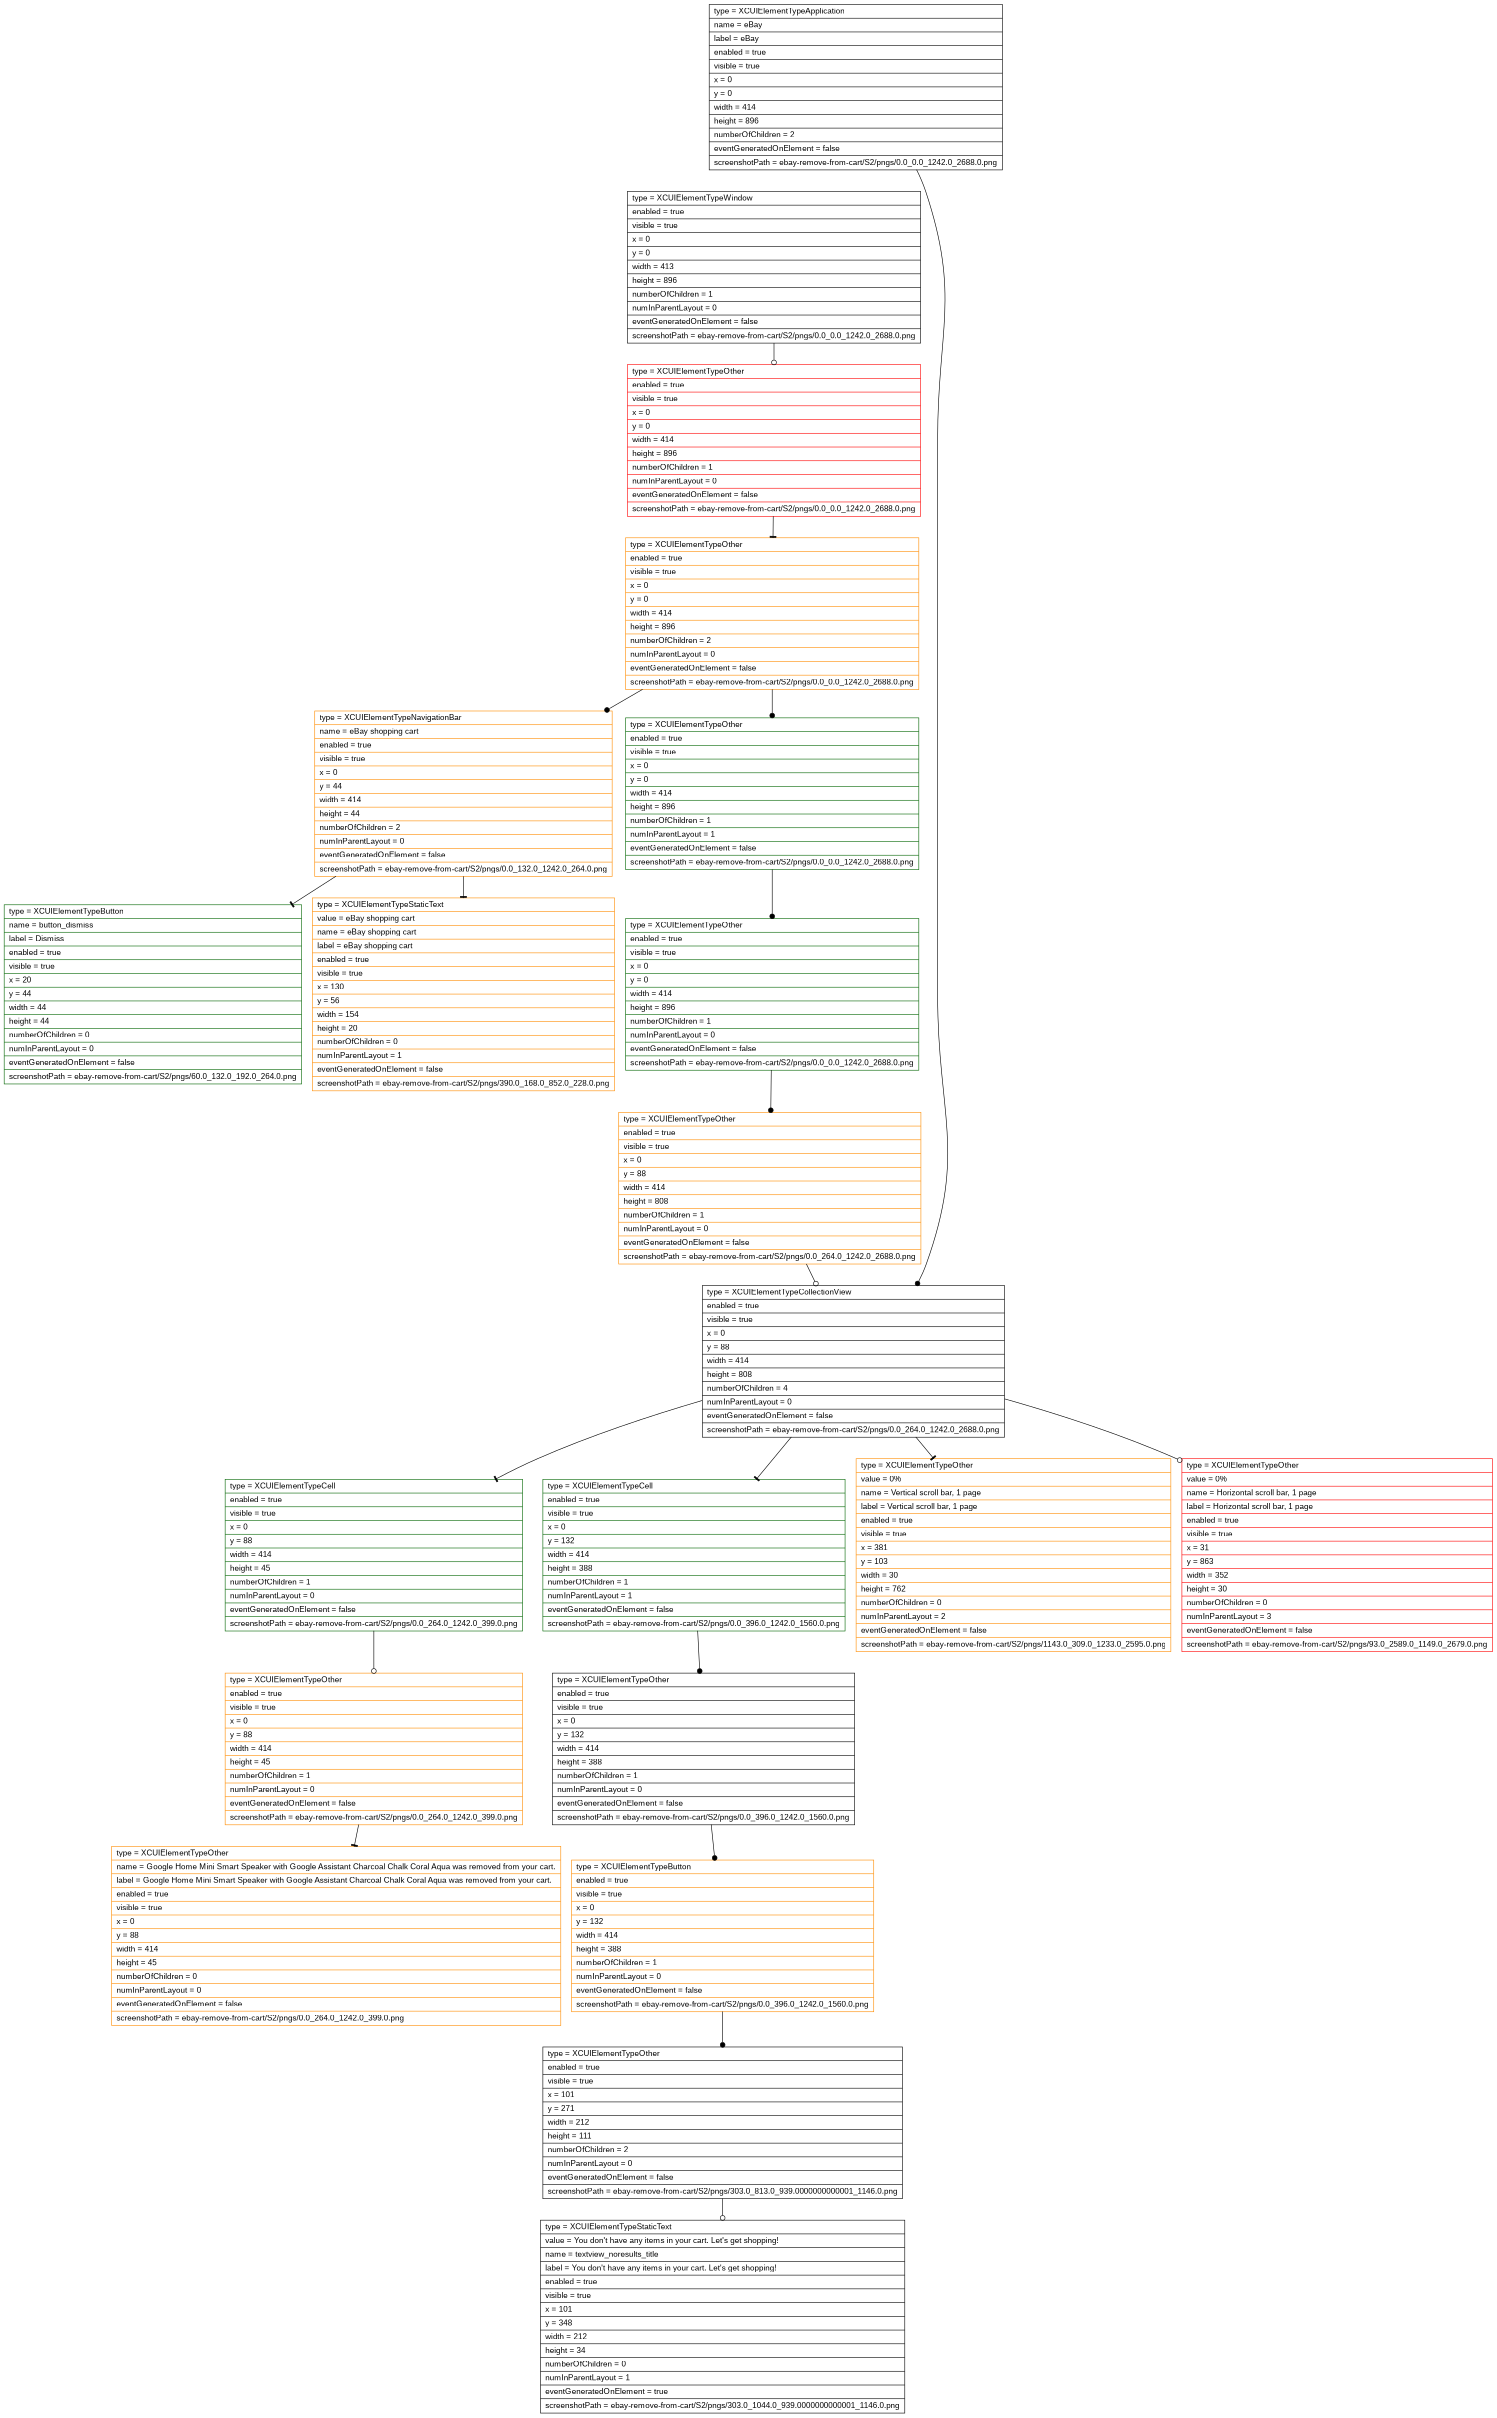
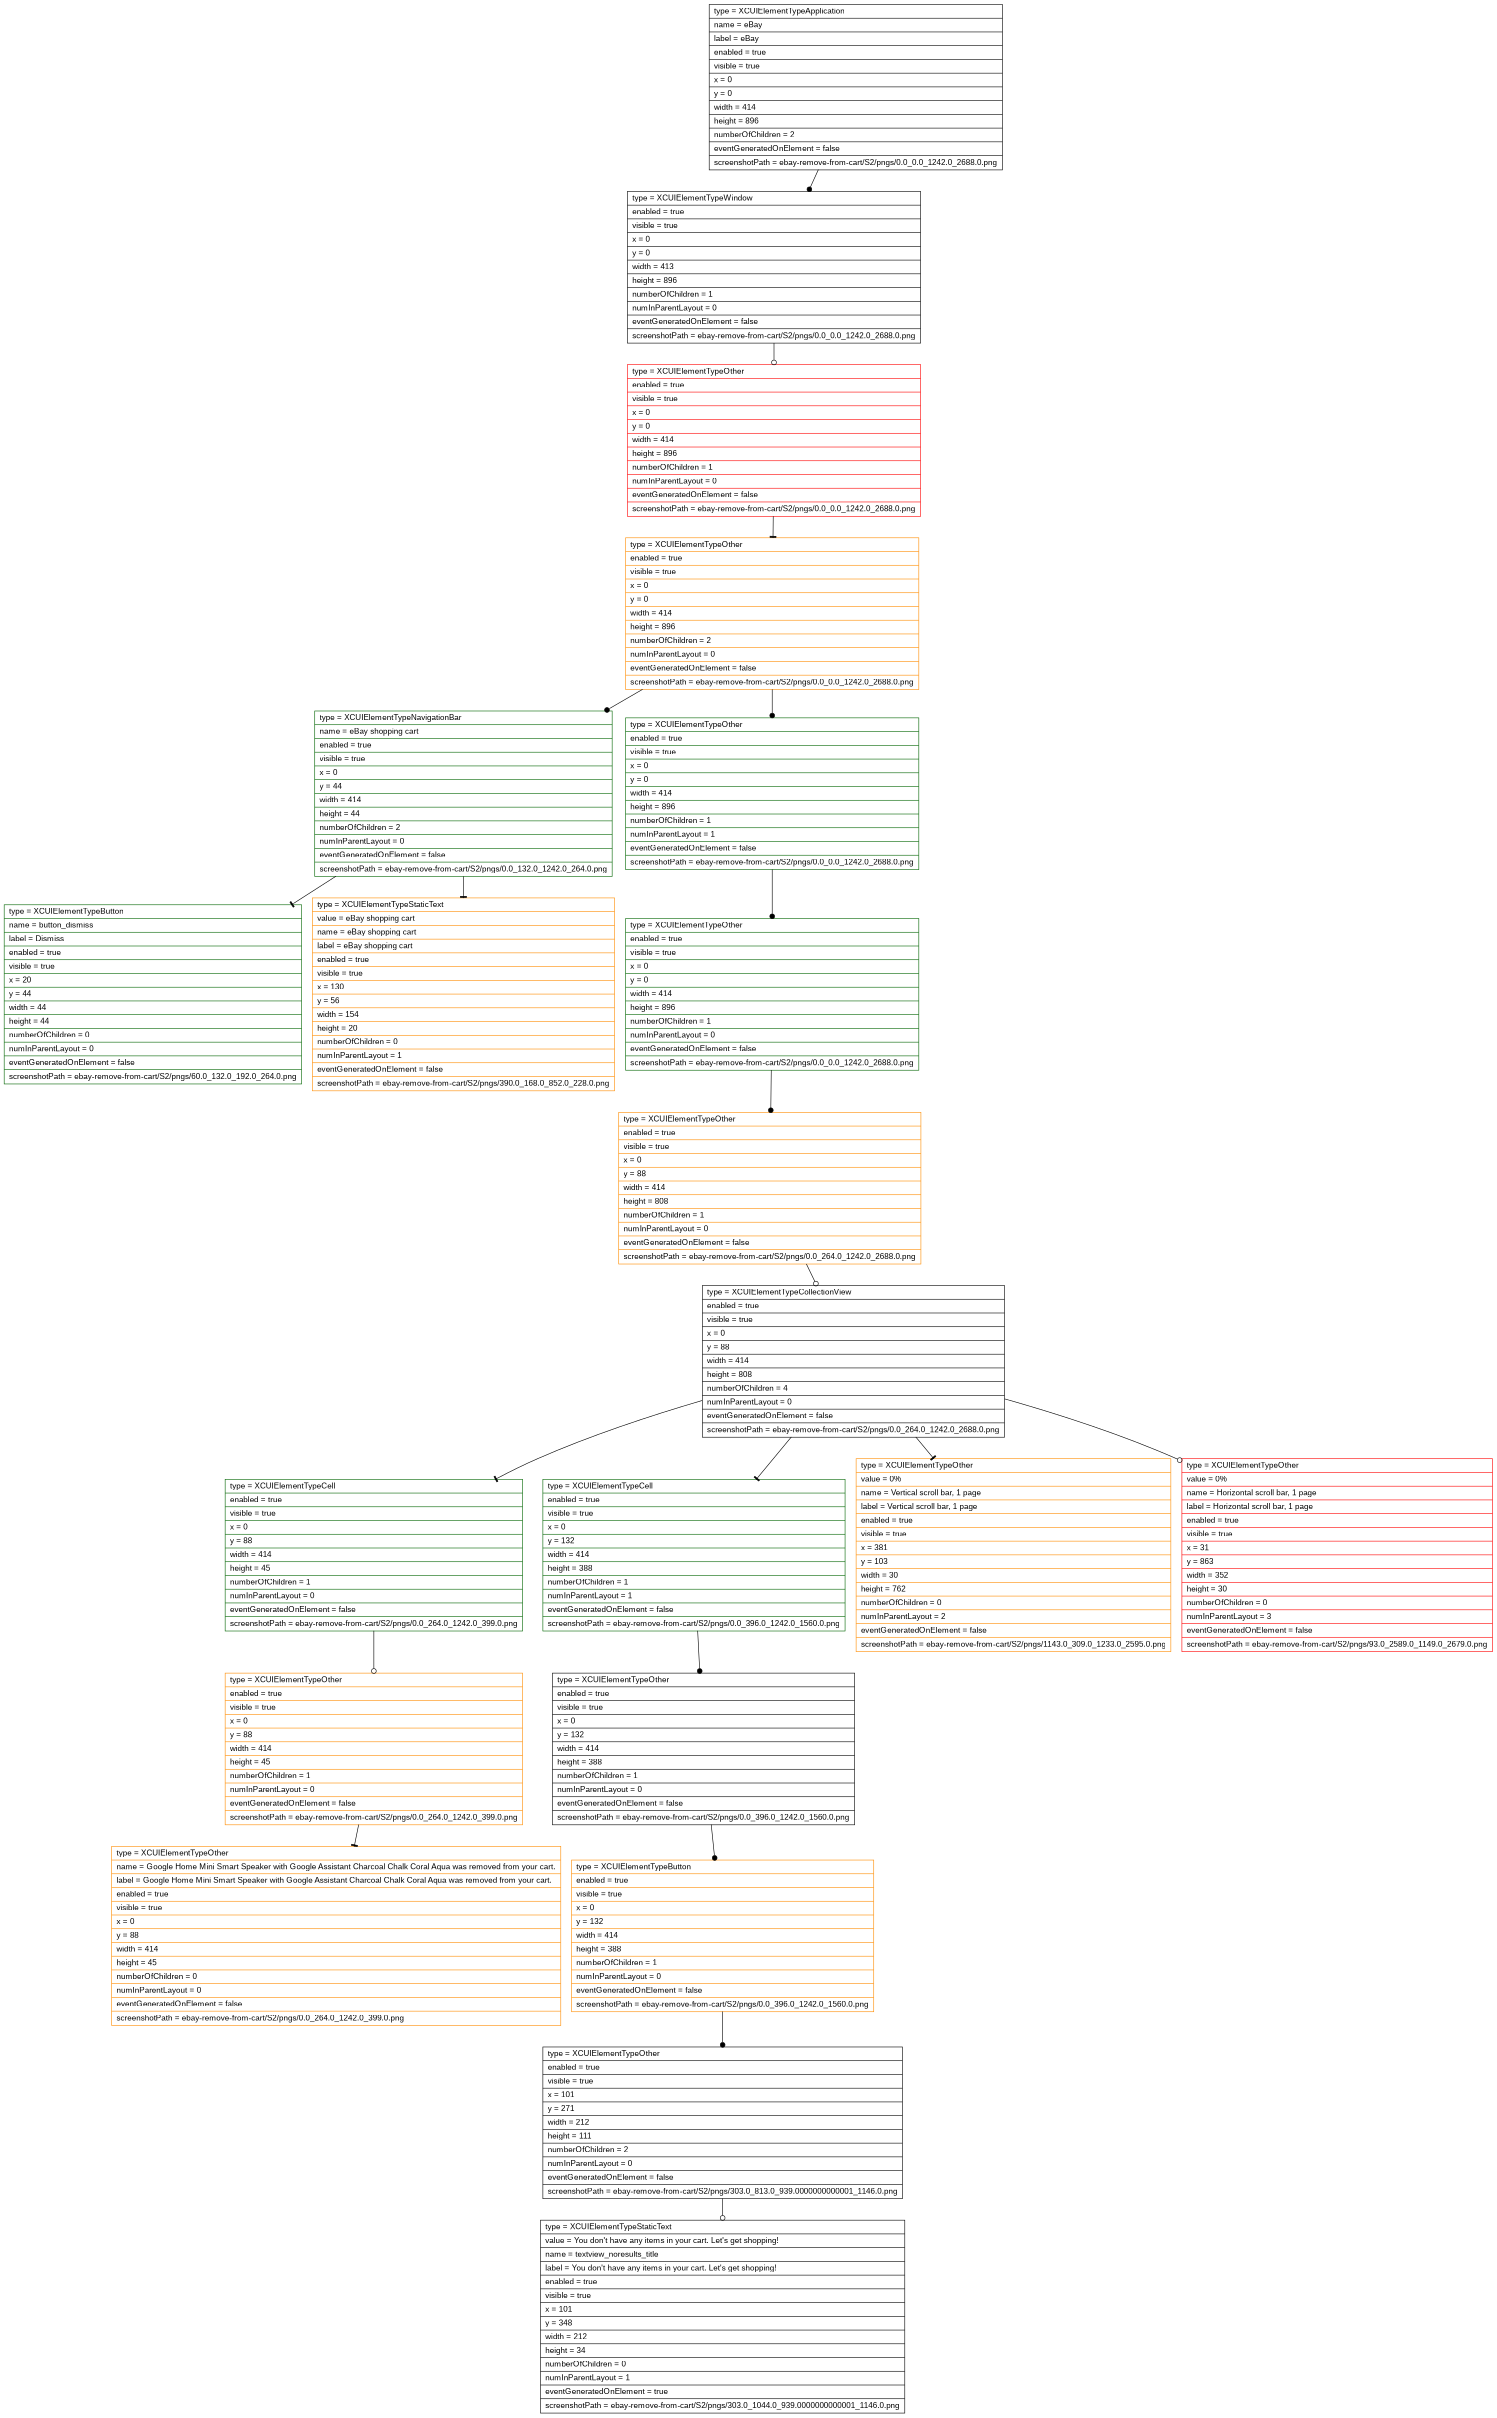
edge "type = XCUIElementTypeApplication" -> "type = XCUIElementTypeCollectionView": now "type = XCUIElementTypeApplication" -> "type = XCUIElementTypeWindow"
node "type = XCUIElementTypeNavigationBar": color darkorange -> darkgreen
